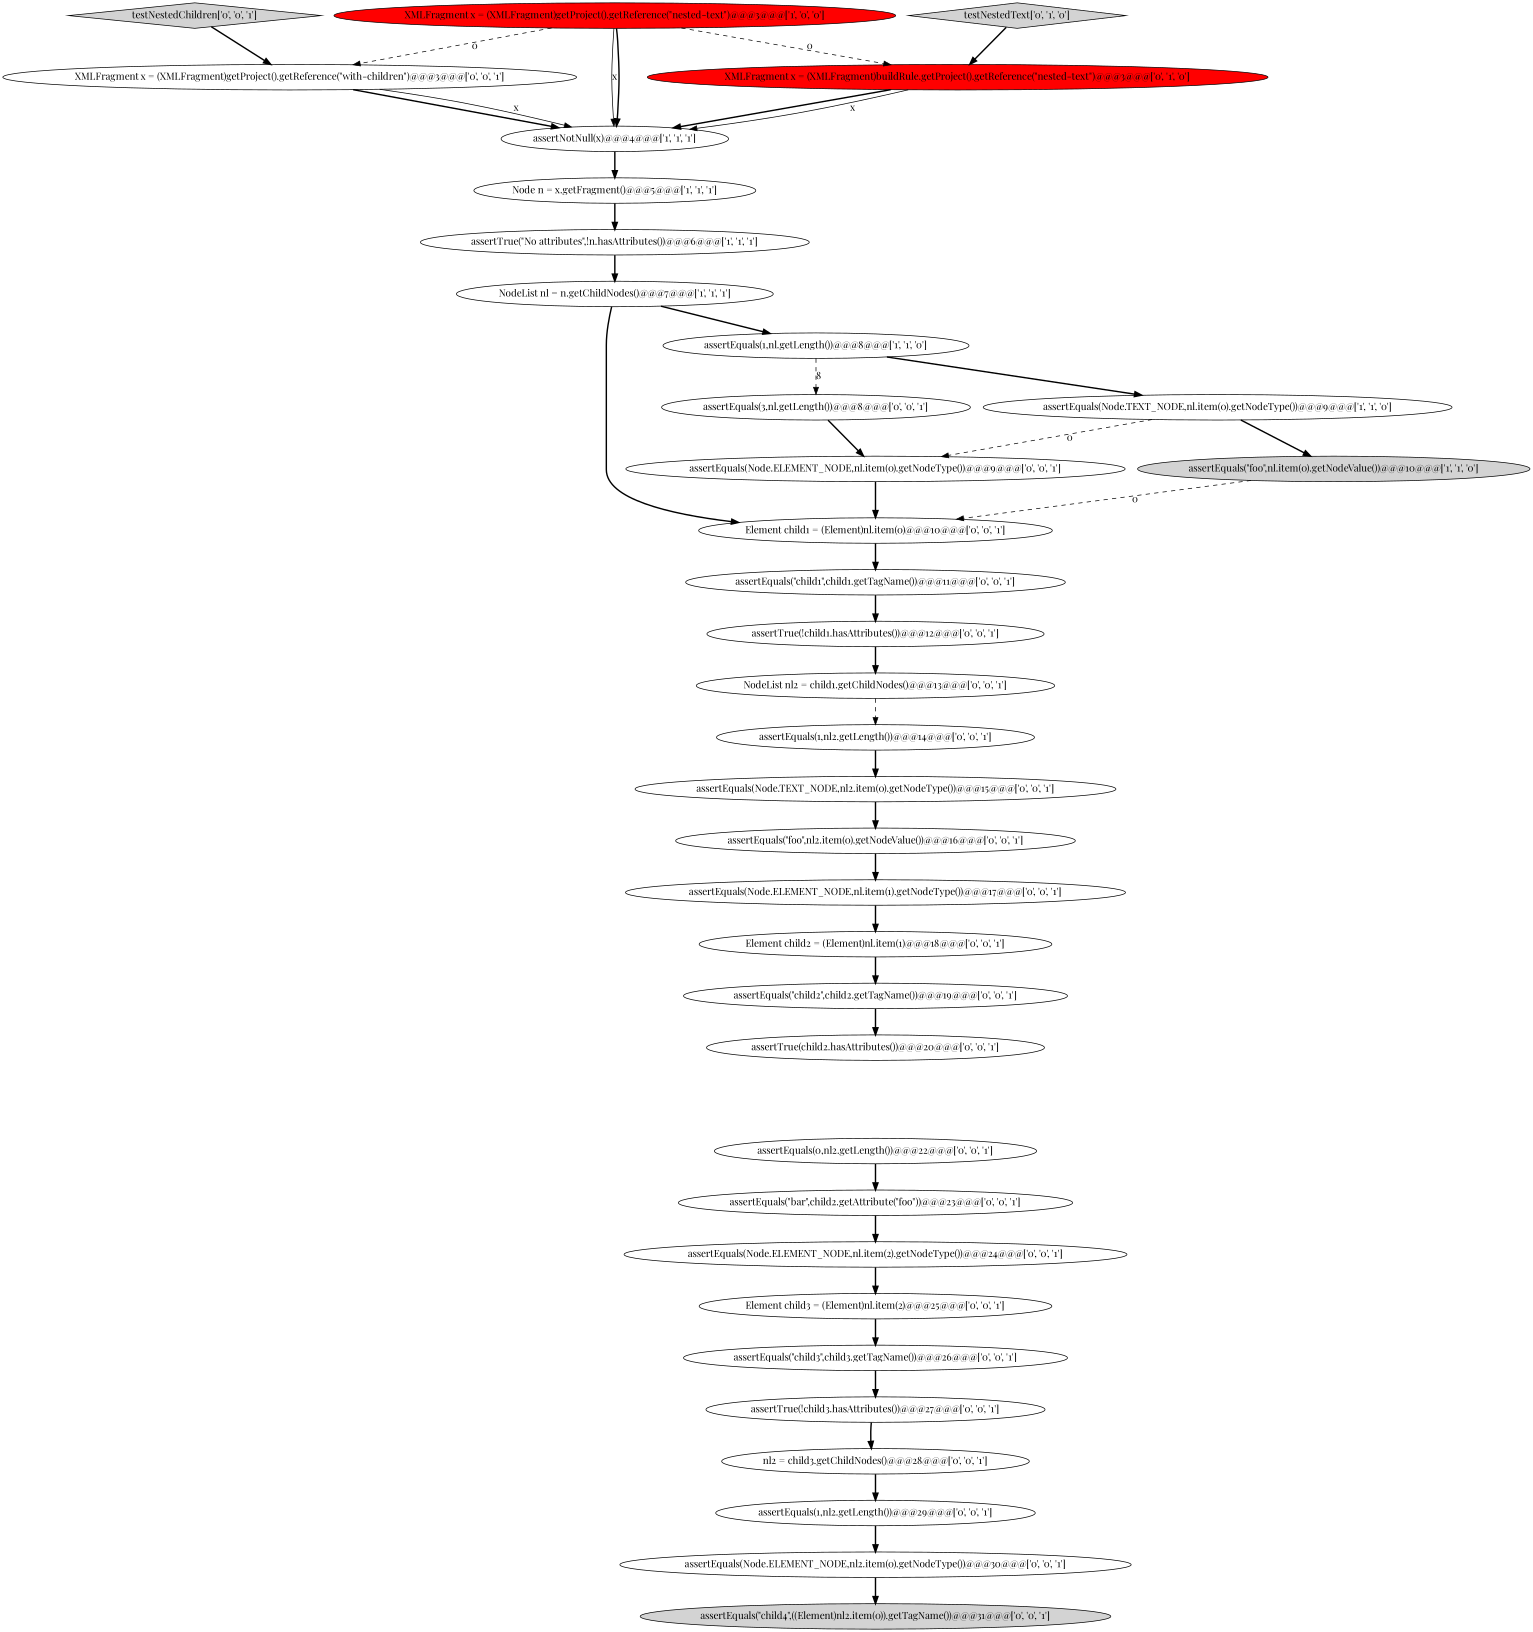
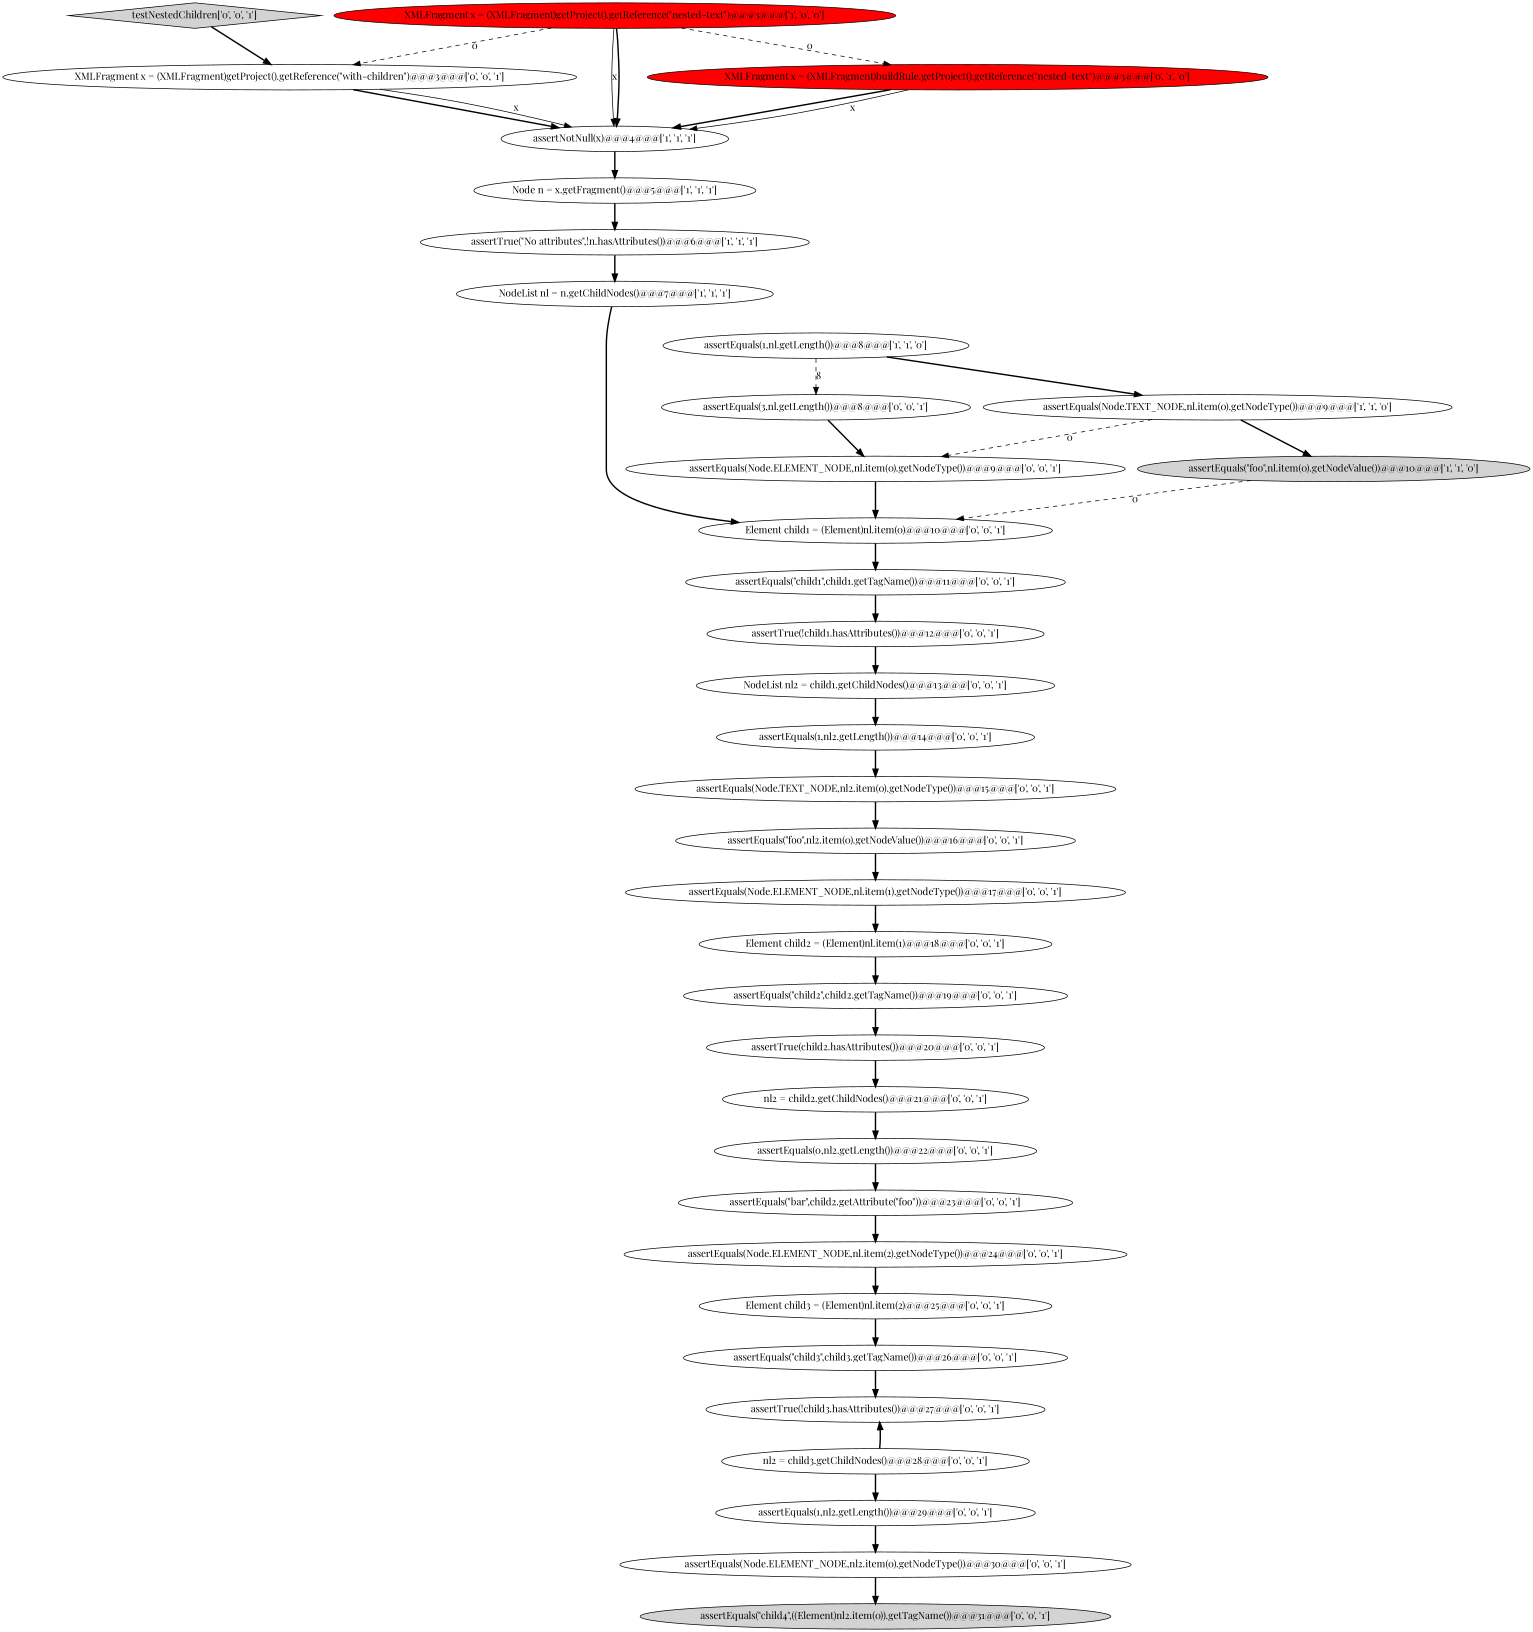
node "testNestedText['0', '1', '0']": removed
edge "NodeList nl = n.getChildNodes()@@@7@@@['1', '1', '1']" -> "assertEquals(1,nl.getLength())@@@8@@@['1', '1', '0']": removed
edge "NodeList nl2 = child1.getChildNodes()@@@13@@@['0', '0', '1']" -> "assertEquals(1,nl2.getLength())@@@14@@@['0', '0', '1']": style dashed -> bold
node "nl2 = child2.getChildNodes()@@@21@@@['0', '0', '1']": added
edge "assertTrue(!child3.hasAttributes())@@@27@@@['0', '0', '1']" -> "nl2 = child3.getChildNodes()@@@28@@@['0', '0', '1']": reversed
